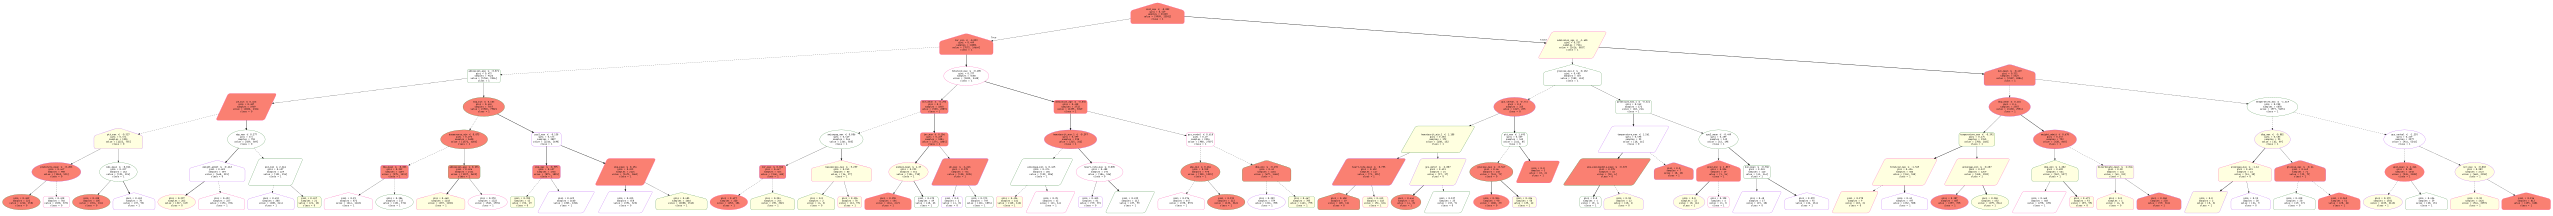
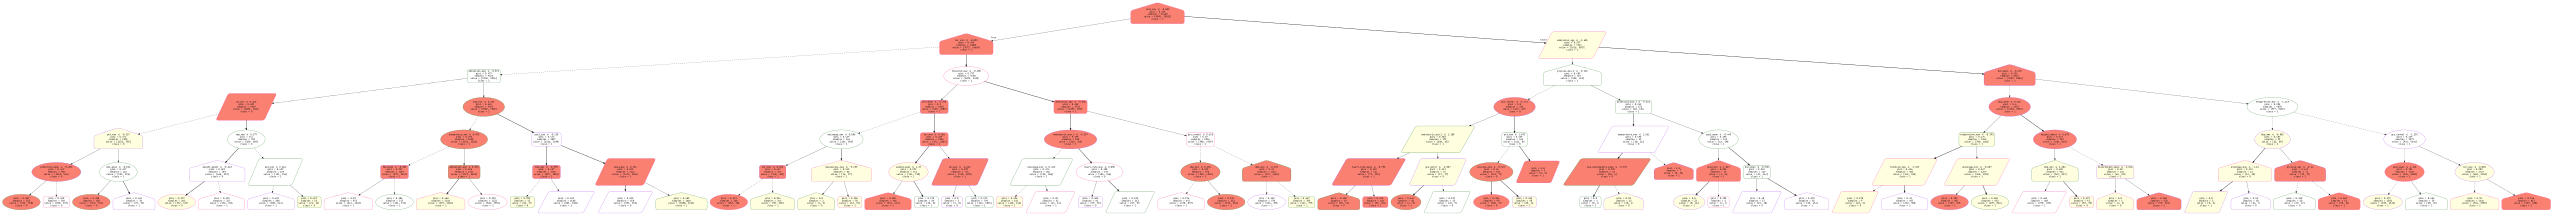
node "gini = 0.413 samples = 118 value = [51, 124] class = 1": fillcolor lightyellow -> salmon
